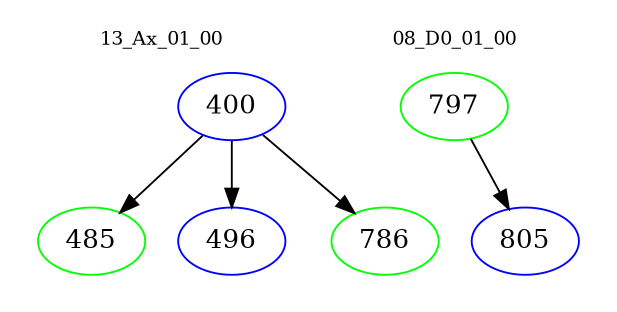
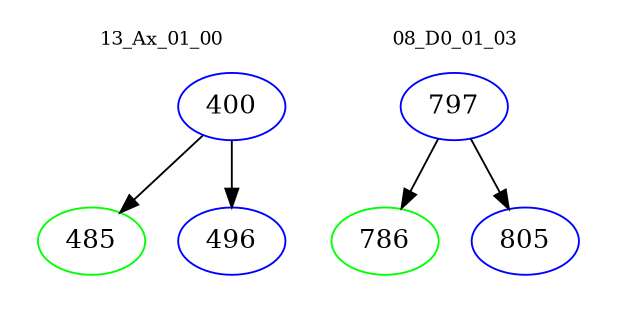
cluster "08_D0_01_00": label "08_D0_01_00" -> "08_D0_01_03"
node "797": color green -> blue
edge "400" -> "786": now "797" -> "786"
